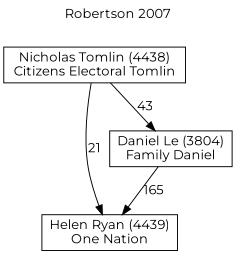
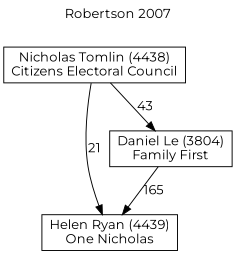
node "Nicholas Tomlin (4438) Citizens Electoral Tomlin": label "Nicholas Tomlin (4438) Citizens Electoral Tomlin" -> "Nicholas Tomlin (4438) Citizens Electoral Council"
node "Daniel Le (3804) Family Daniel": label "Daniel Le (3804) Family Daniel" -> "Daniel Le (3804) Family First"
node "Helen Ryan (4439) One Nation": label "Helen Ryan (4439) One Nation" -> "Helen Ryan (4439) One Nicholas"
